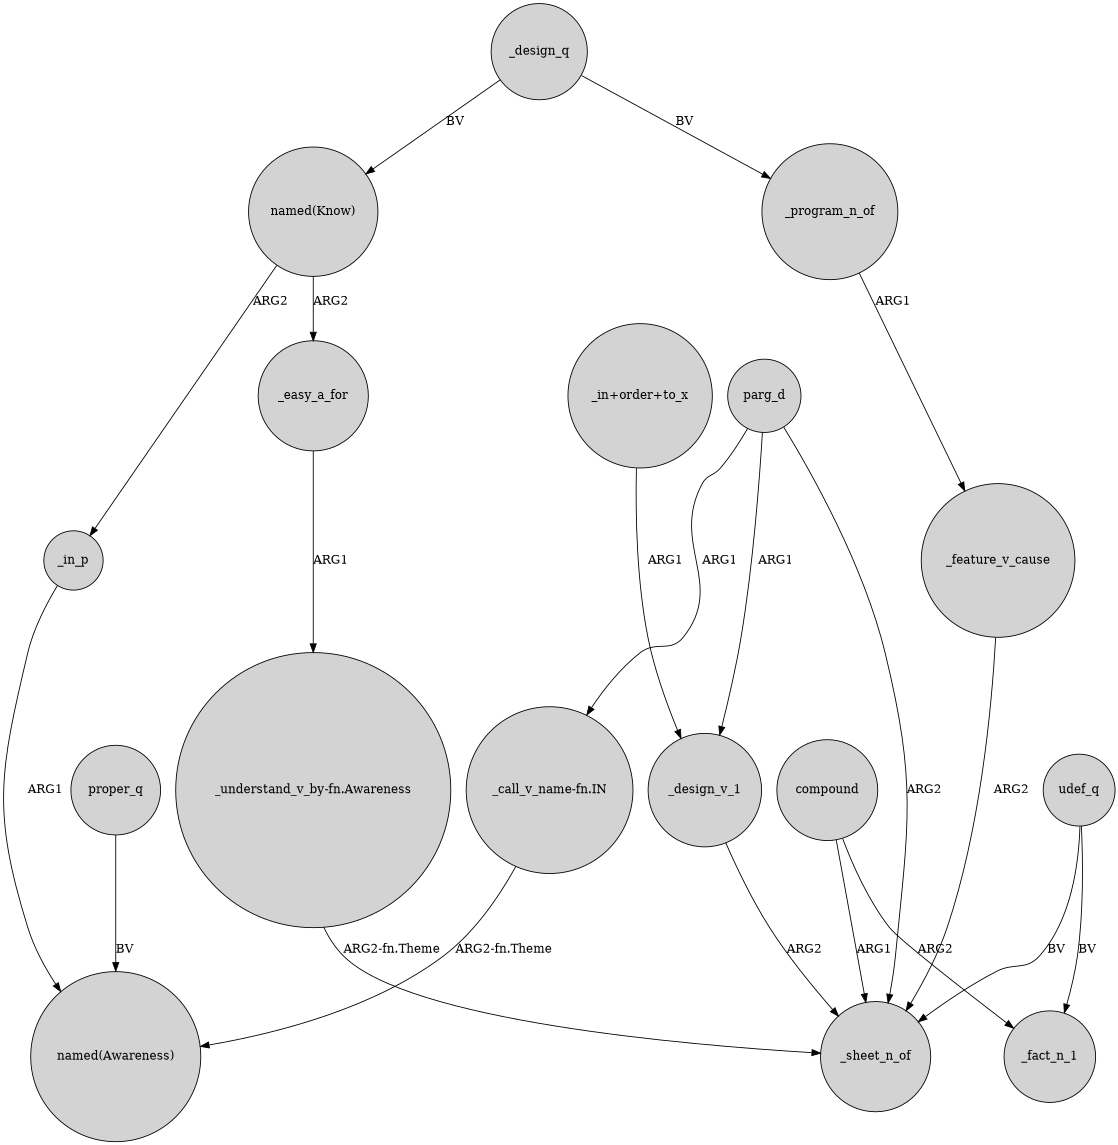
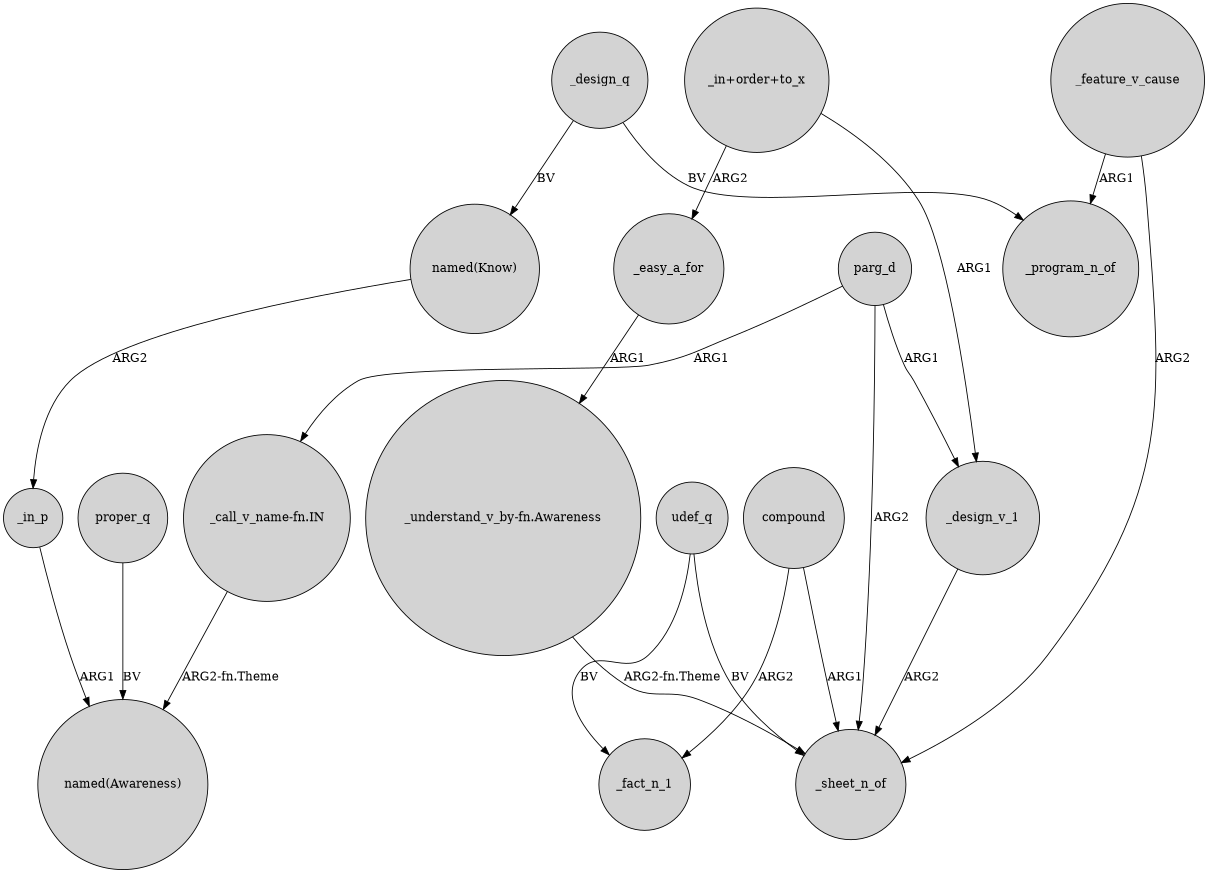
edge "named(Know)" -> "_easy_a_for": now "_in+order+to_x" -> "_easy_a_for"
edge "_program_n_of" -> "_feature_v_cause": reversed
